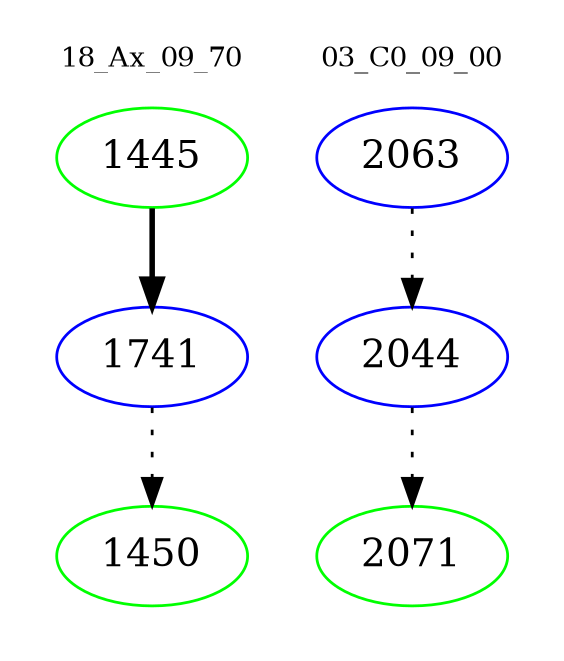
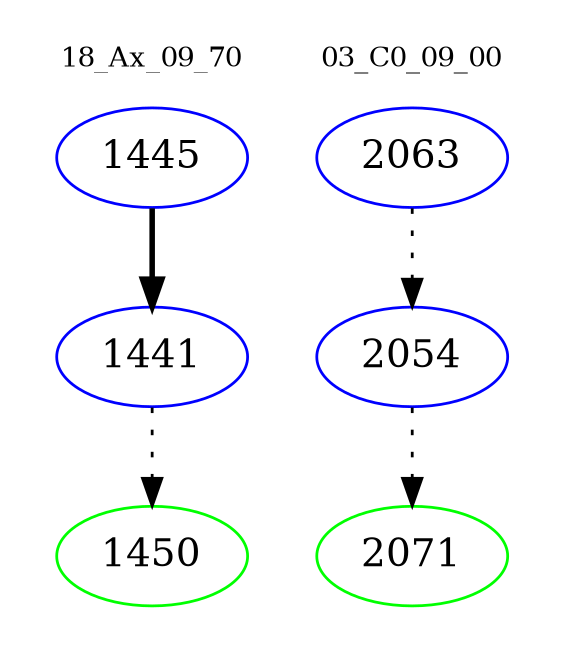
node "1445": color green -> blue
node "1741": label "1741" -> "1441"
node "2044": label "2044" -> "2054"
